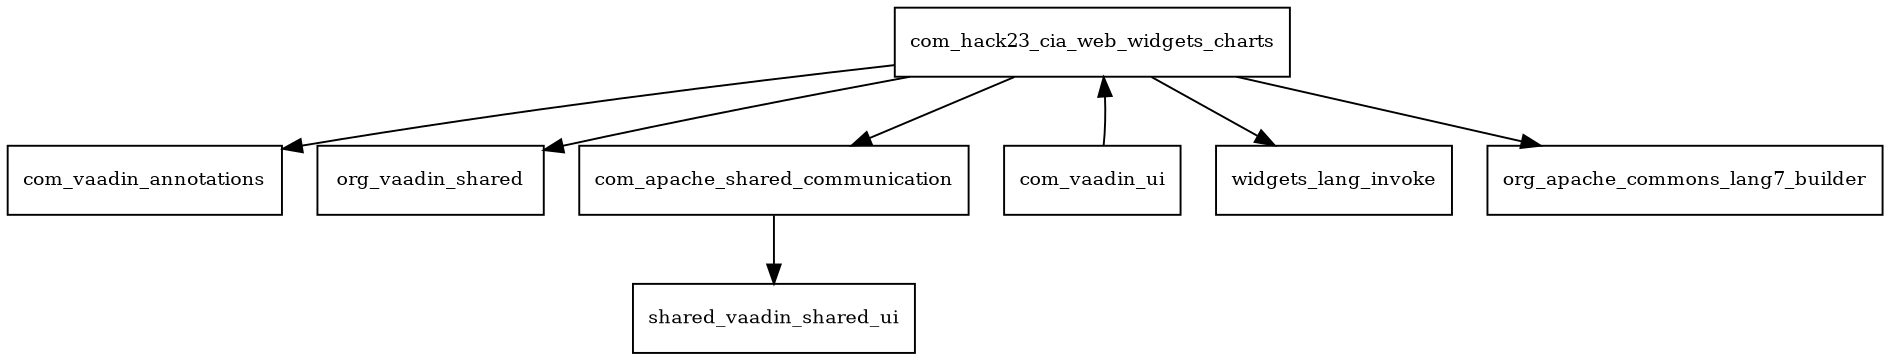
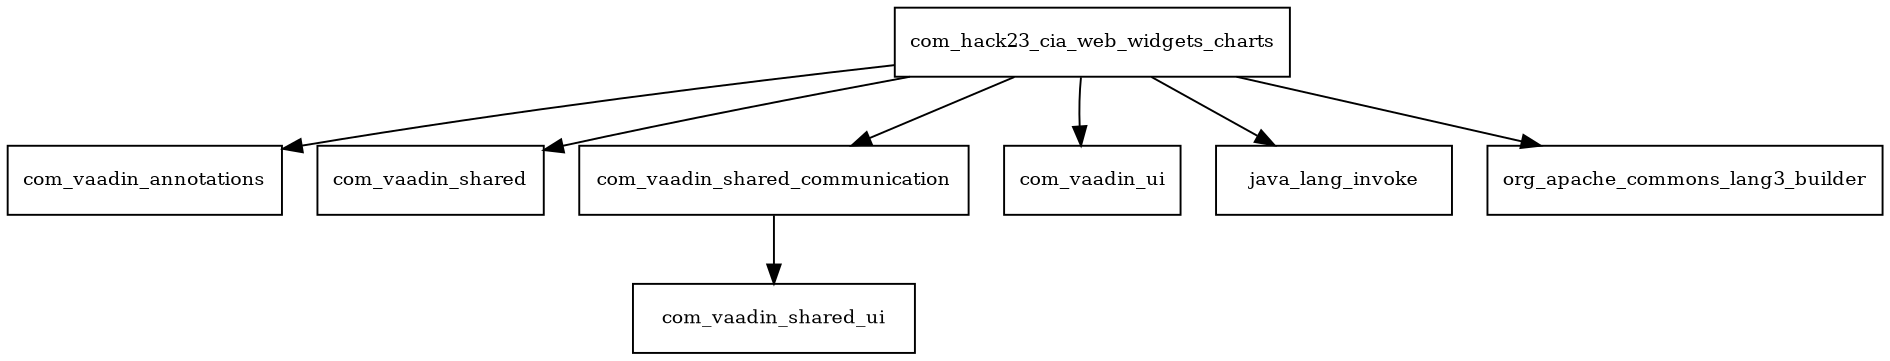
edge "com_vaadin_ui" -> "com_hack23_cia_web_widgets_charts": reversed
node "org_vaadin_shared": label "org_vaadin_shared" -> "com_vaadin_shared"
node "com_apache_shared_communication": label "com_apache_shared_communication" -> "com_vaadin_shared_communication"
node "widgets_lang_invoke": label "widgets_lang_invoke" -> "java_lang_invoke"
node "org_apache_commons_lang7_builder": label "org_apache_commons_lang7_builder" -> "org_apache_commons_lang3_builder"
node "shared_vaadin_shared_ui": label "shared_vaadin_shared_ui" -> "com_vaadin_shared_ui"
